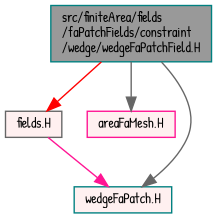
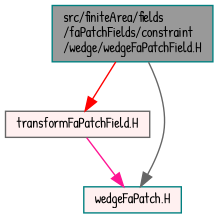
node "fields.H": label "fields.H" -> "transformFaPatchField.H"
node "areaFaMesh.H": removed
